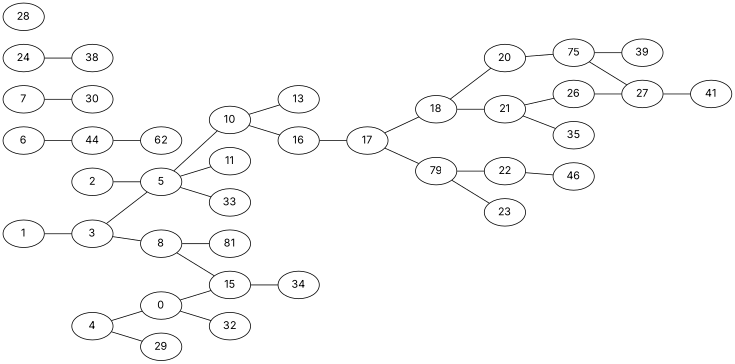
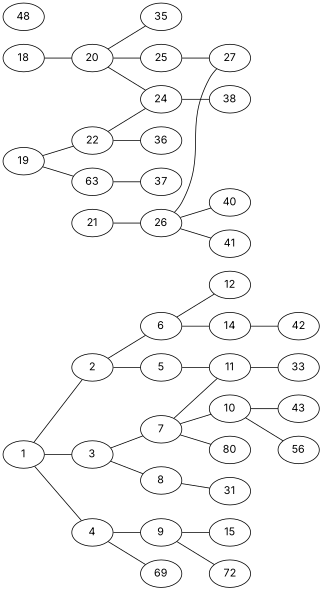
node "28": label "28" -> "48"
node "75": label "75" -> "25"
node "39": removed
edge "20" -- "24": added
edge "27" -- "41": now "26" -- "41"
node "30": label "30" -> "80"
node "13": label "13" -> "43"
edge "18" -- "21": removed
edge "24" -- "22": added
edge "21" -- "35": now "20" -- "35"
node "44": label "44" -> "14"
node "62": label "62" -> "42"
node "16": label "16" -> "56"
node "17": removed
edge "10" -- "5": now "10" -- "7"
node "79": label "79" -> "19"
node "46": label "46" -> "36"
node "37": added
edge "5" -- "33": now "11" -- "33"
node "40": added
edge "5" -- "3": now "7" -- "3"
node "23": label "23" -> "63"
node "81": label "81" -> "31"
edge "8" -- "15": removed
node "12": added
node "34": removed
node "0": label "0" -> "9"
node "32": label "32" -> "72"
edge "6" -- "2": added
node "29": label "29" -> "69"
edge "11" -- "7": added
edge "2" -- "1": added
edge "1" -- "4": added
